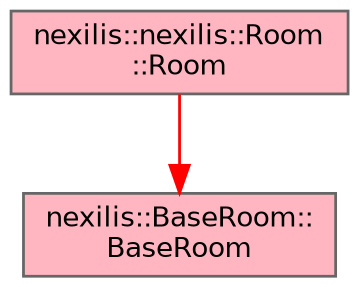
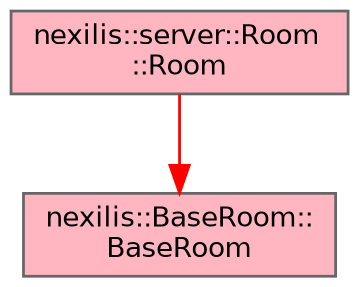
node "nexilis::nexilis::Room ::Room": label "nexilis::nexilis::Room ::Room" -> "nexilis::server::Room ::Room"
